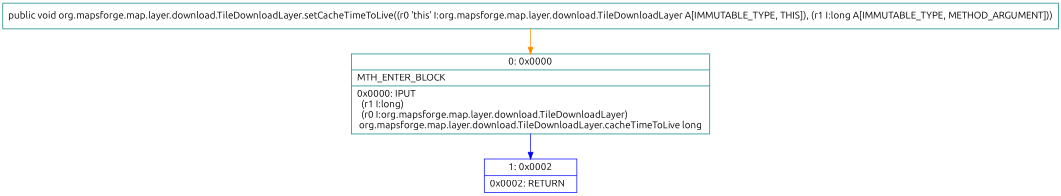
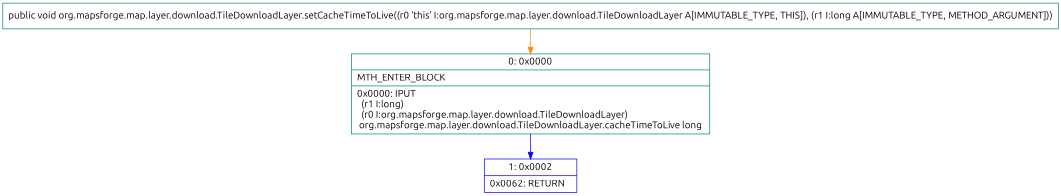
node "1: 0x0002": text "0x0002: RETURN" -> "0x0062: RETURN"
